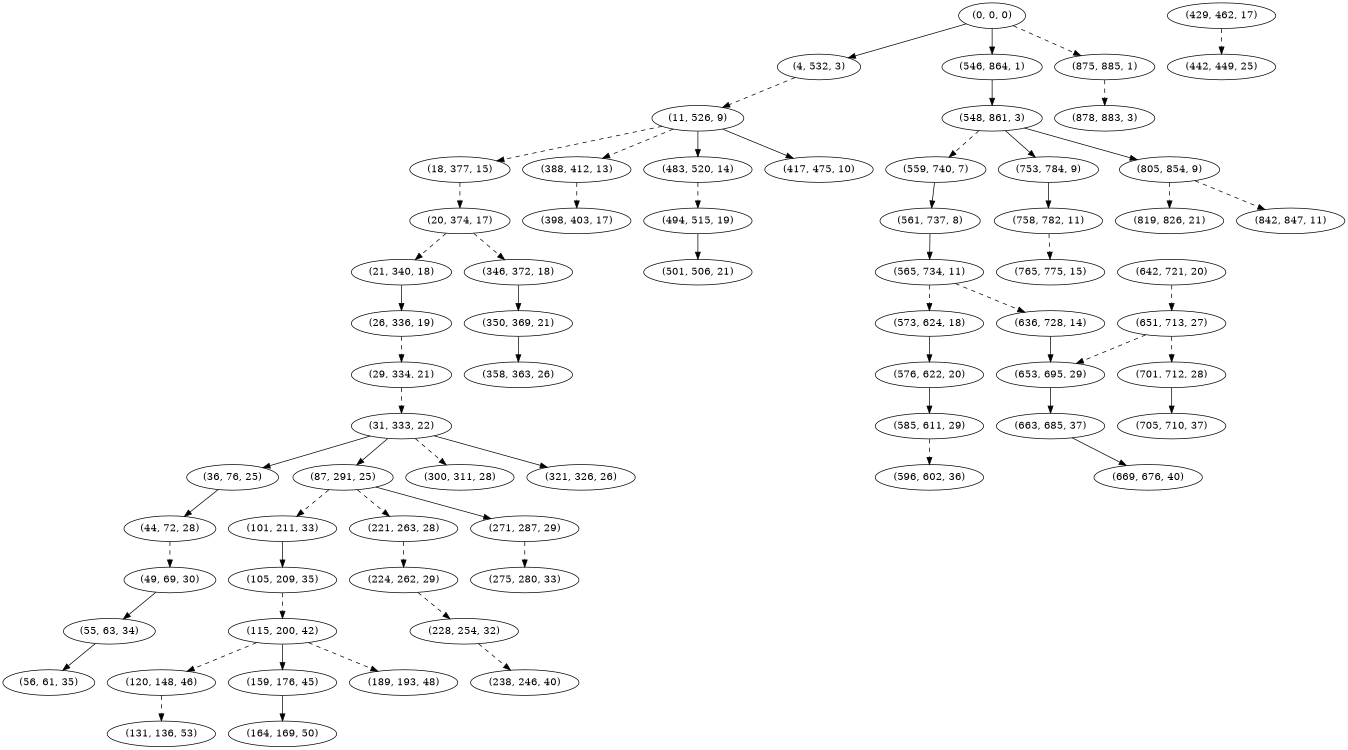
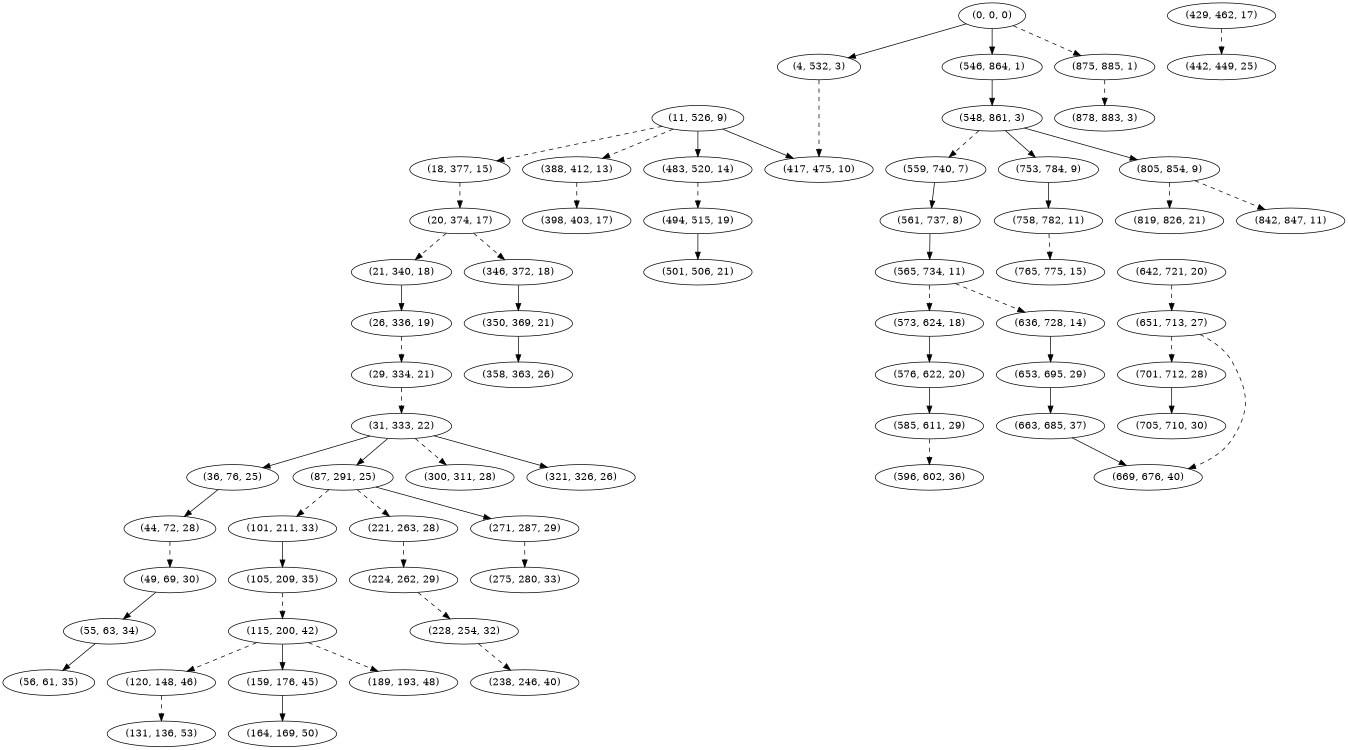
edge "(4, 532, 3)" -> "(11, 526, 9)": now "(4, 532, 3)" -> "(417, 475, 10)"
edge "(651, 713, 27)" -> "(653, 695, 29)": now "(651, 713, 27)" -> "(669, 676, 40)"
node "(705, 710, 37)": label "(705, 710, 37)" -> "(705, 710, 30)"
